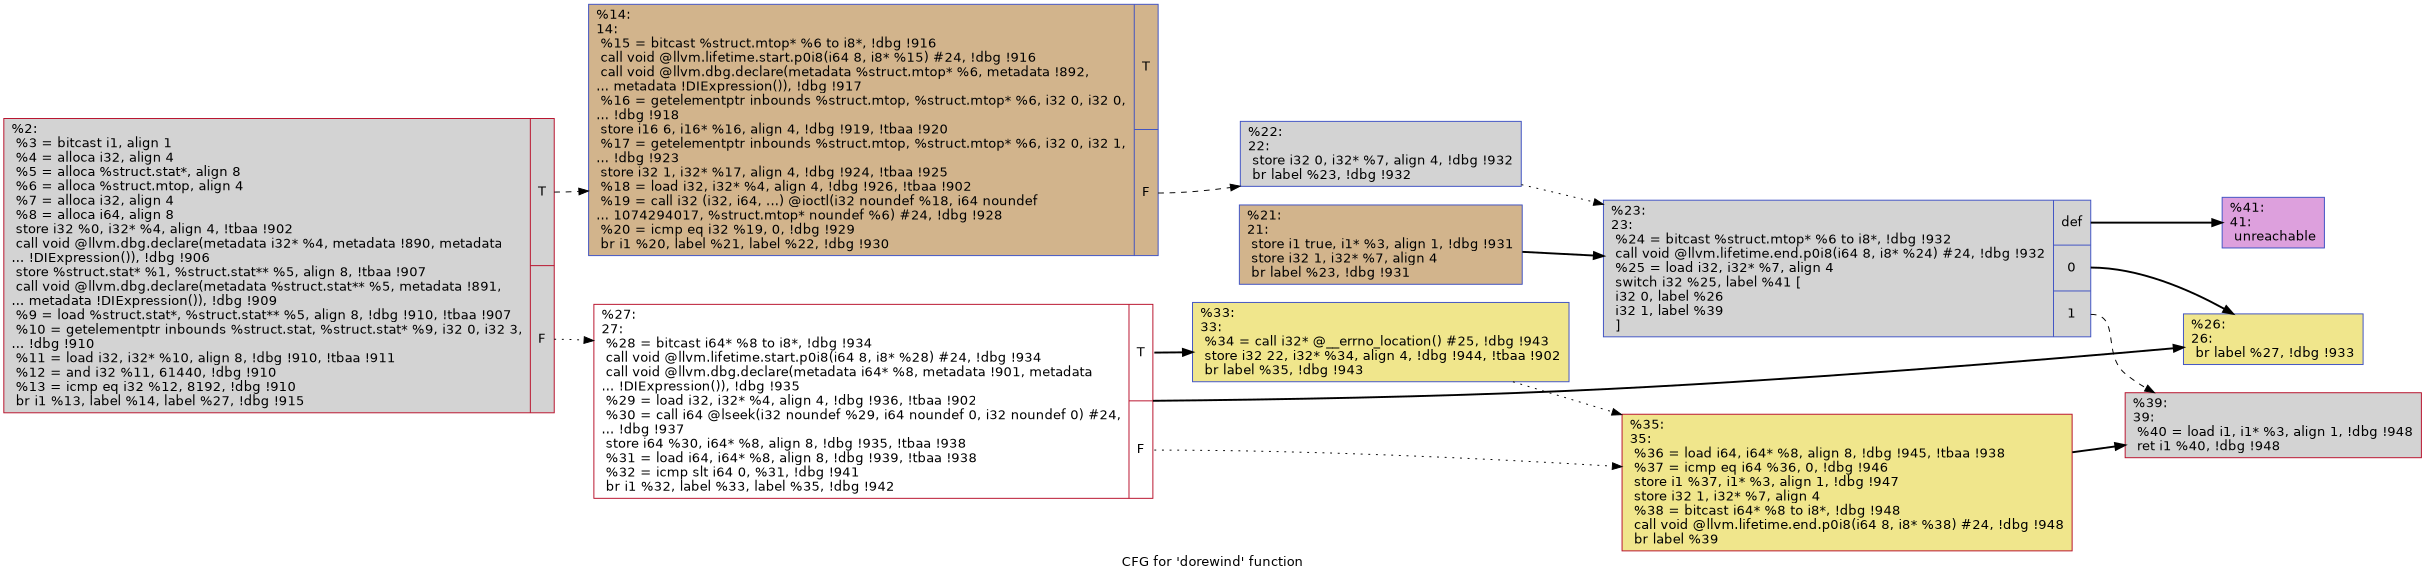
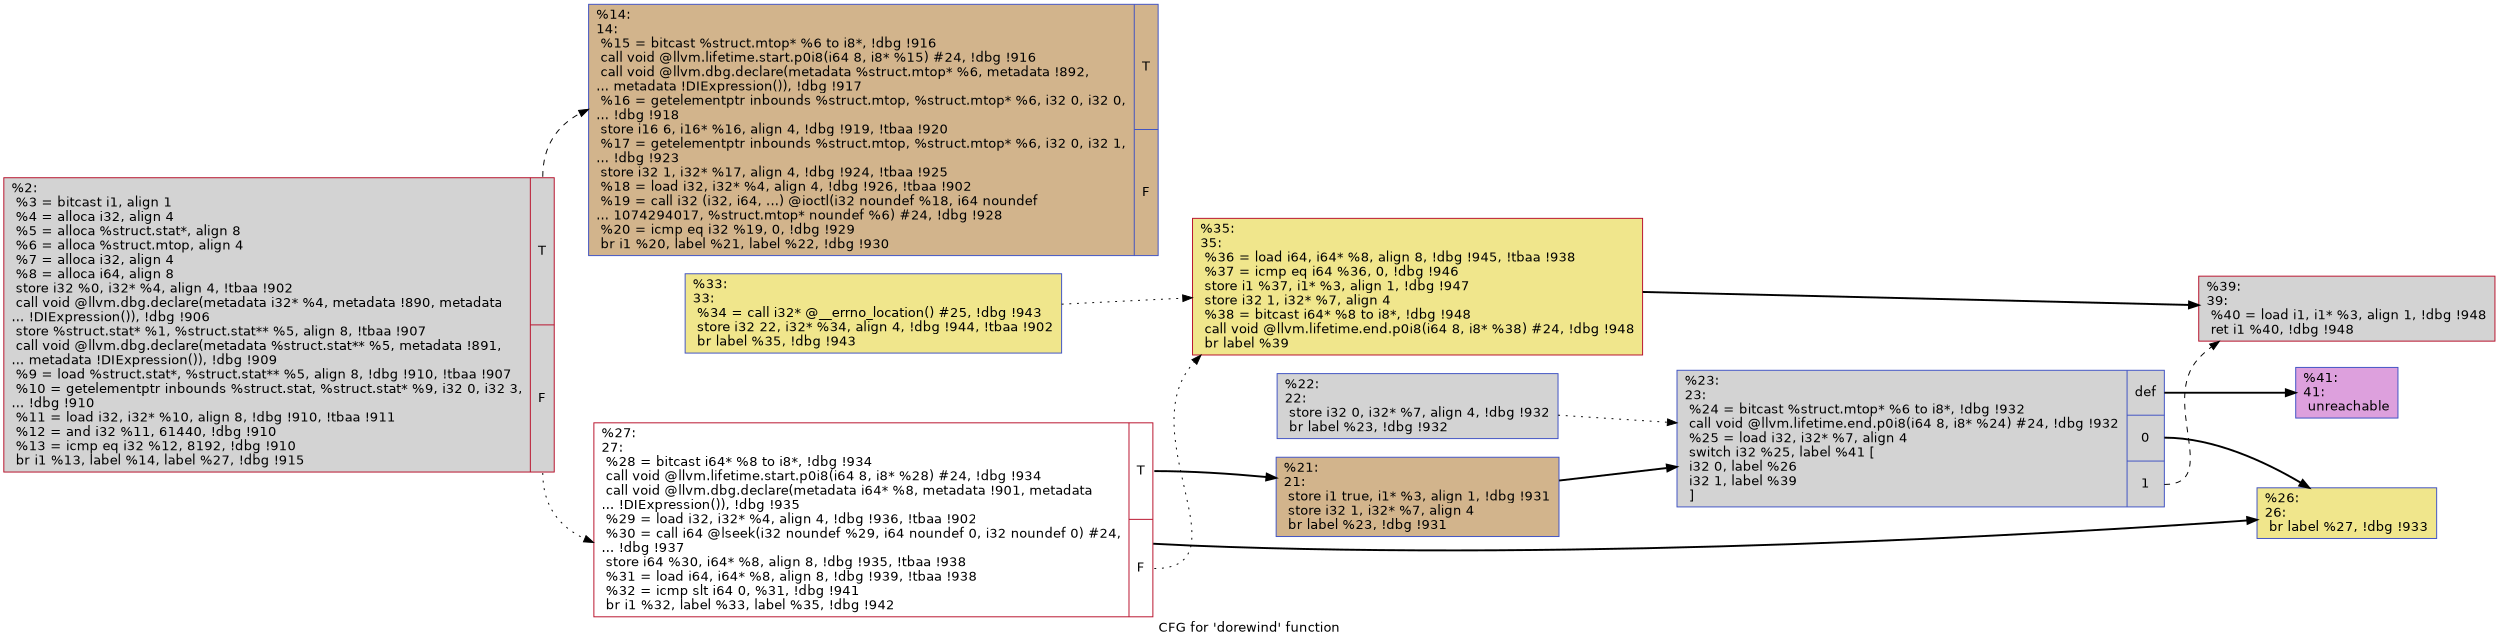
edge "%14:" -> "%22:": removed
edge "%27:" -> "%33:": now "%27:" -> "%21:"
